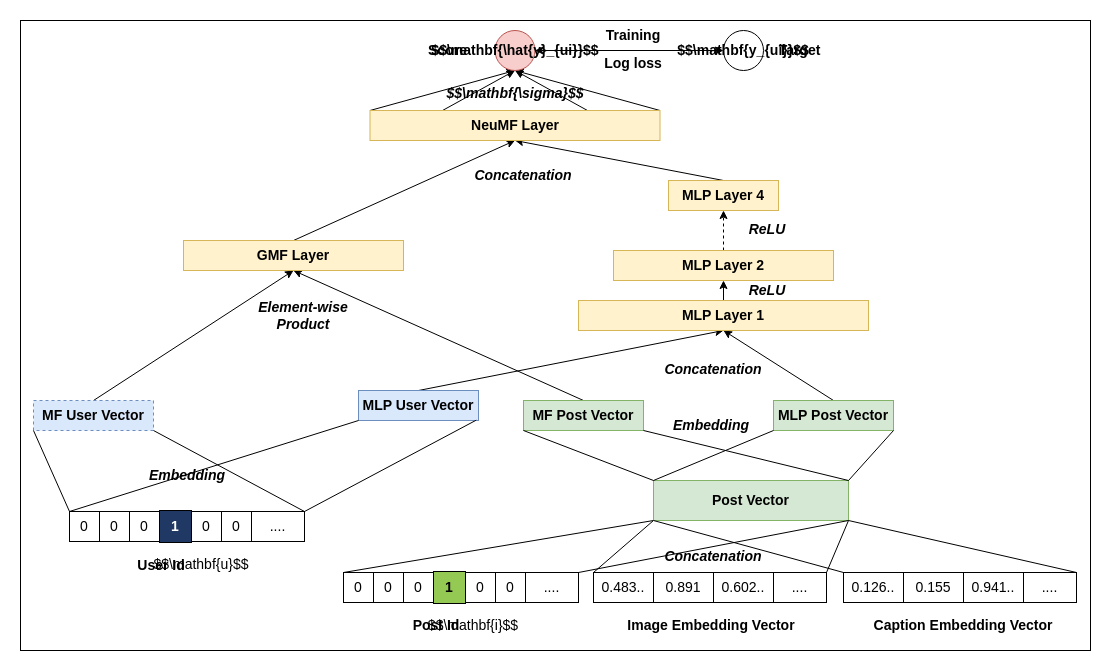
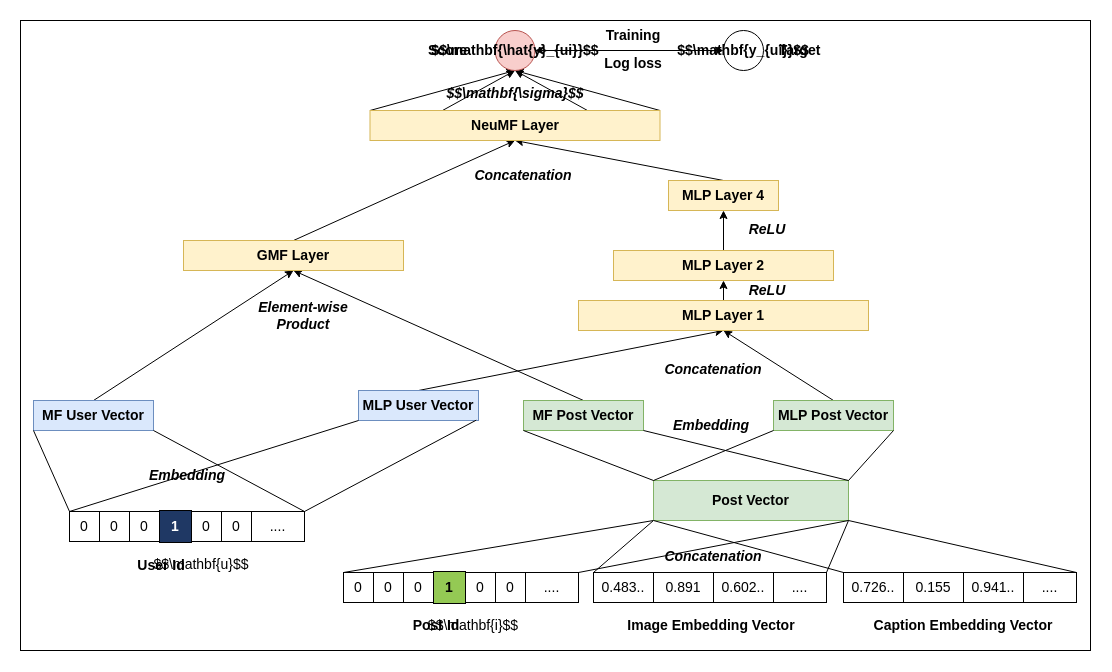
edge "MLP Layer 2" -> "MLP Layer 4": style dashed -> solid
node "MF User Vector": style dashed -> solid
node "0.126..": label "0.126.." -> "0.726.."
